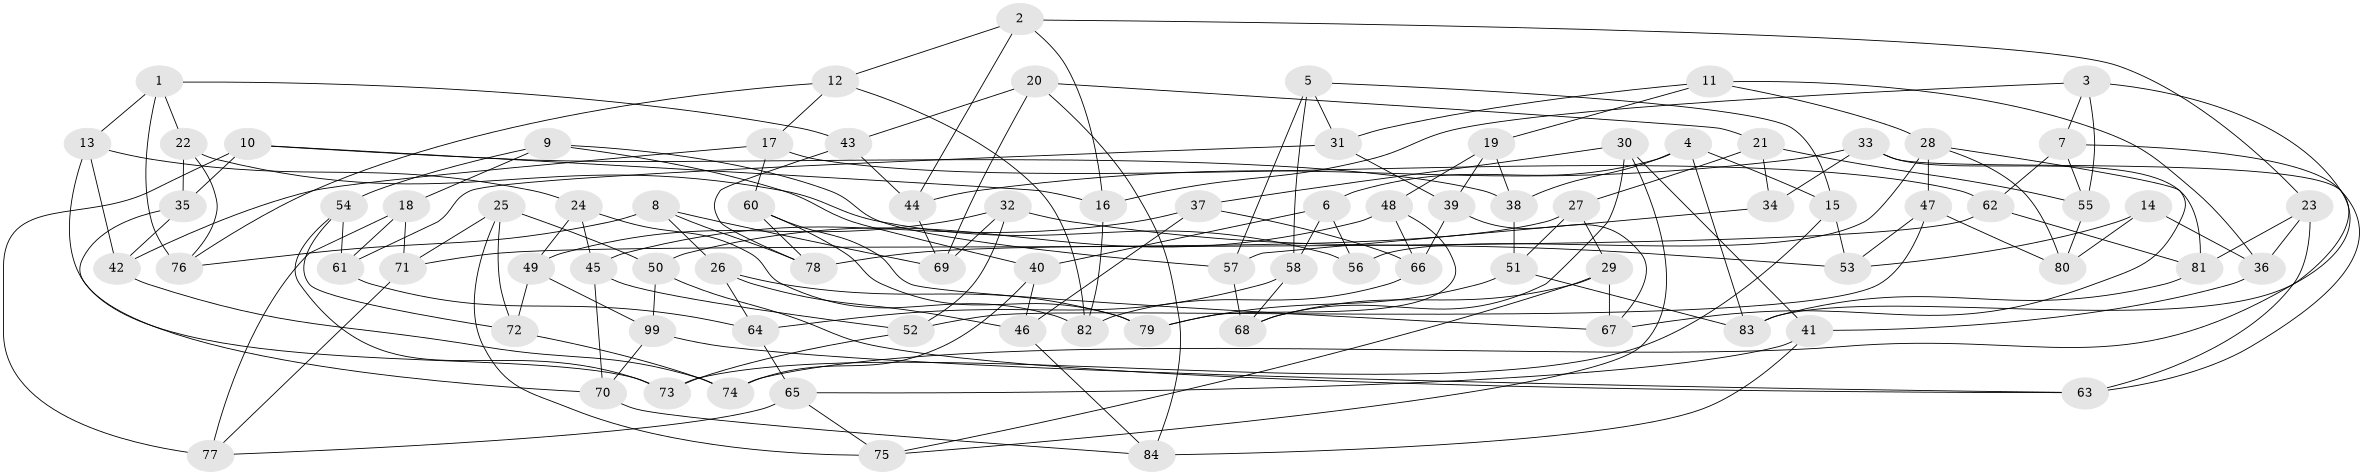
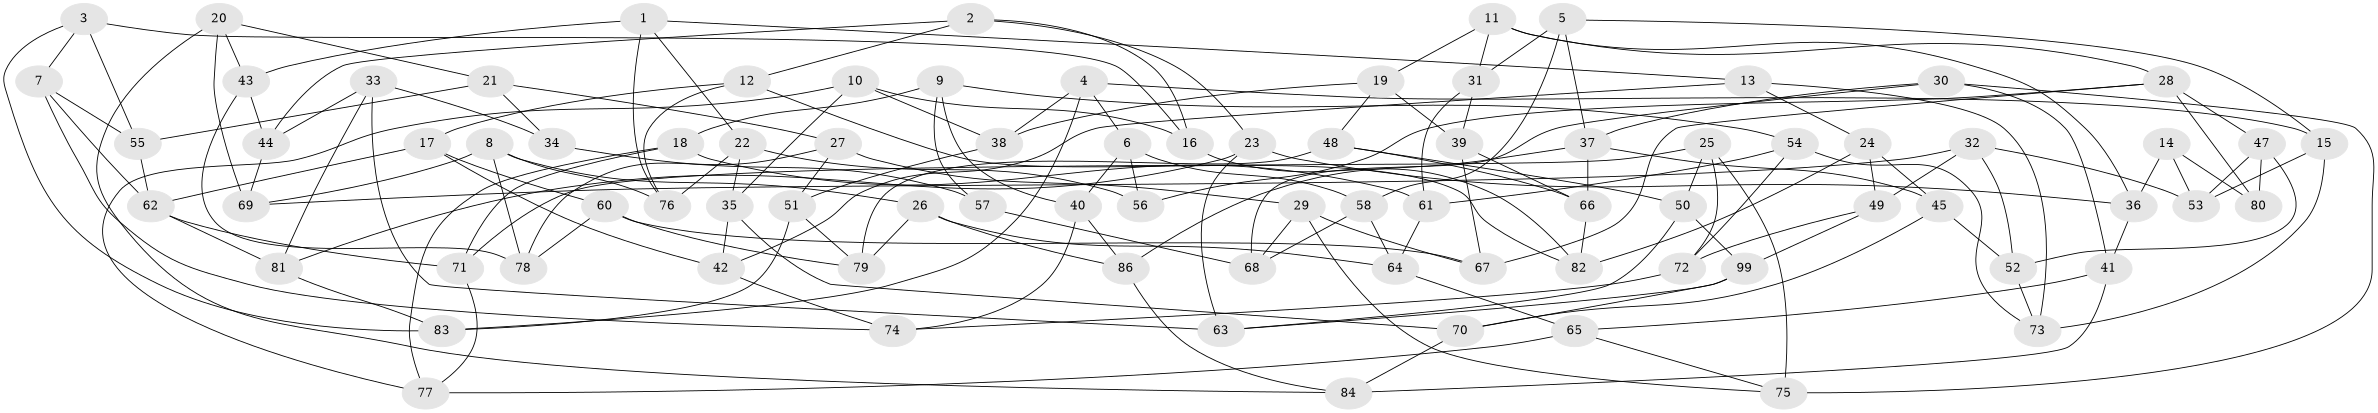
edge "5" -- "57": now "5" -- "37"
edge "55" -- "80": now "55" -- "62"
node "46": label "46" -> "86"
